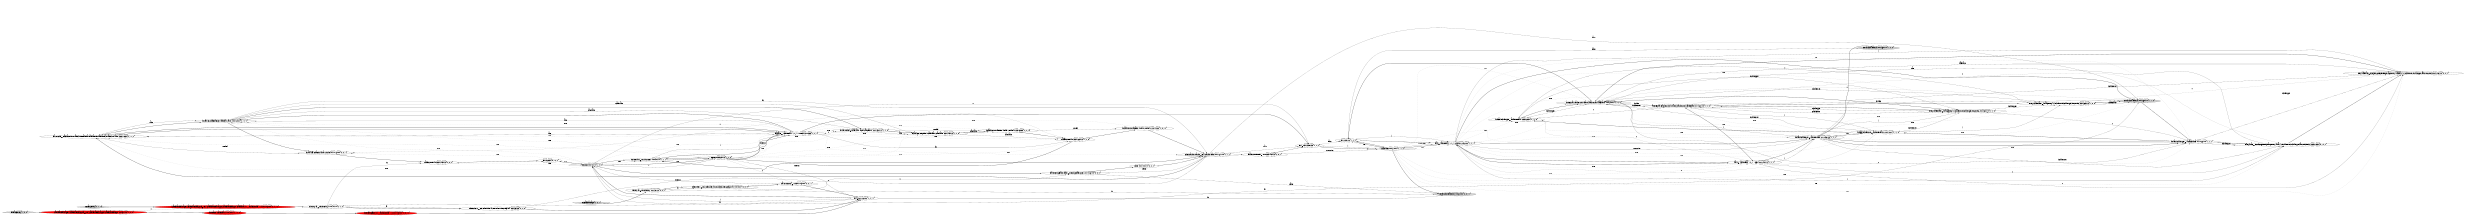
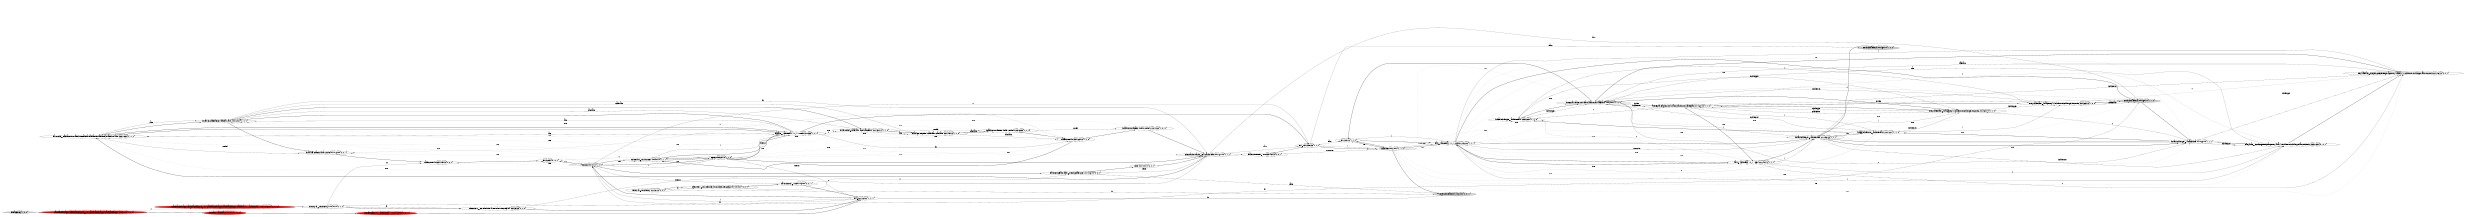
edge "++i@@@22@@@['1', '1', '1']" -> "IOUtils.close(reader,dir)@@@35@@@['1', '0', '0']": now "int i = 0@@@20@@@['1', '1', '1']" -> "IOUtils.close(reader,dir)@@@35@@@['1', '0', '0']"
edge "i < numDocs@@@8@@@['1', '1', '0']" -> "final int numDocs = 10000@@@5@@@['0', '0', '1']": now "i < numDocs@@@8@@@['1', '1', '0']" -> "++i@@@8@@@['0', '0', '1']"
node "testHalfFloatRange['0', '0', '1']": removed
node "testRangeQuery['0', '1', '0']": removed
